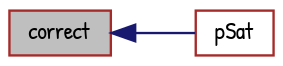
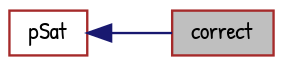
edge "pSat" -> "correct": reversed
